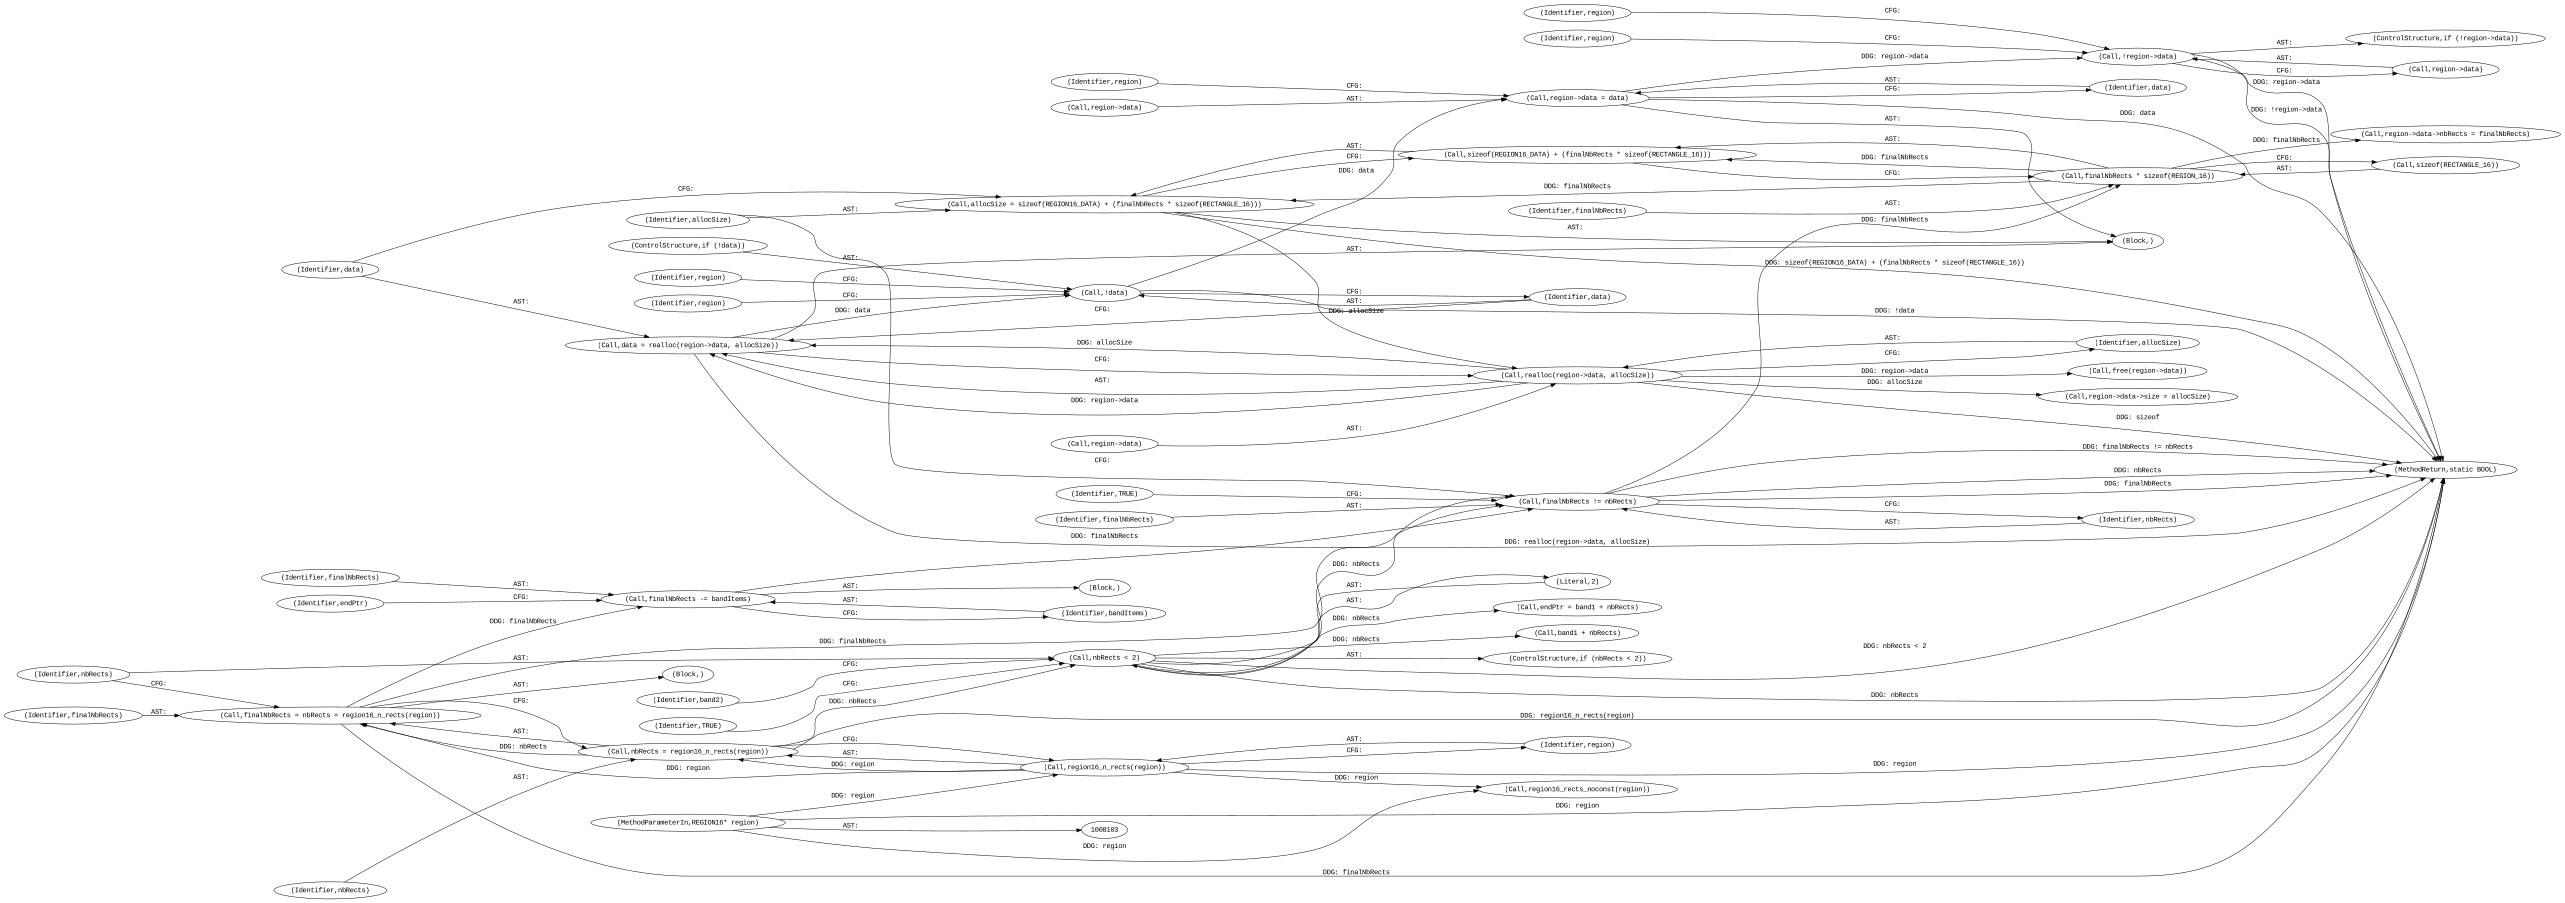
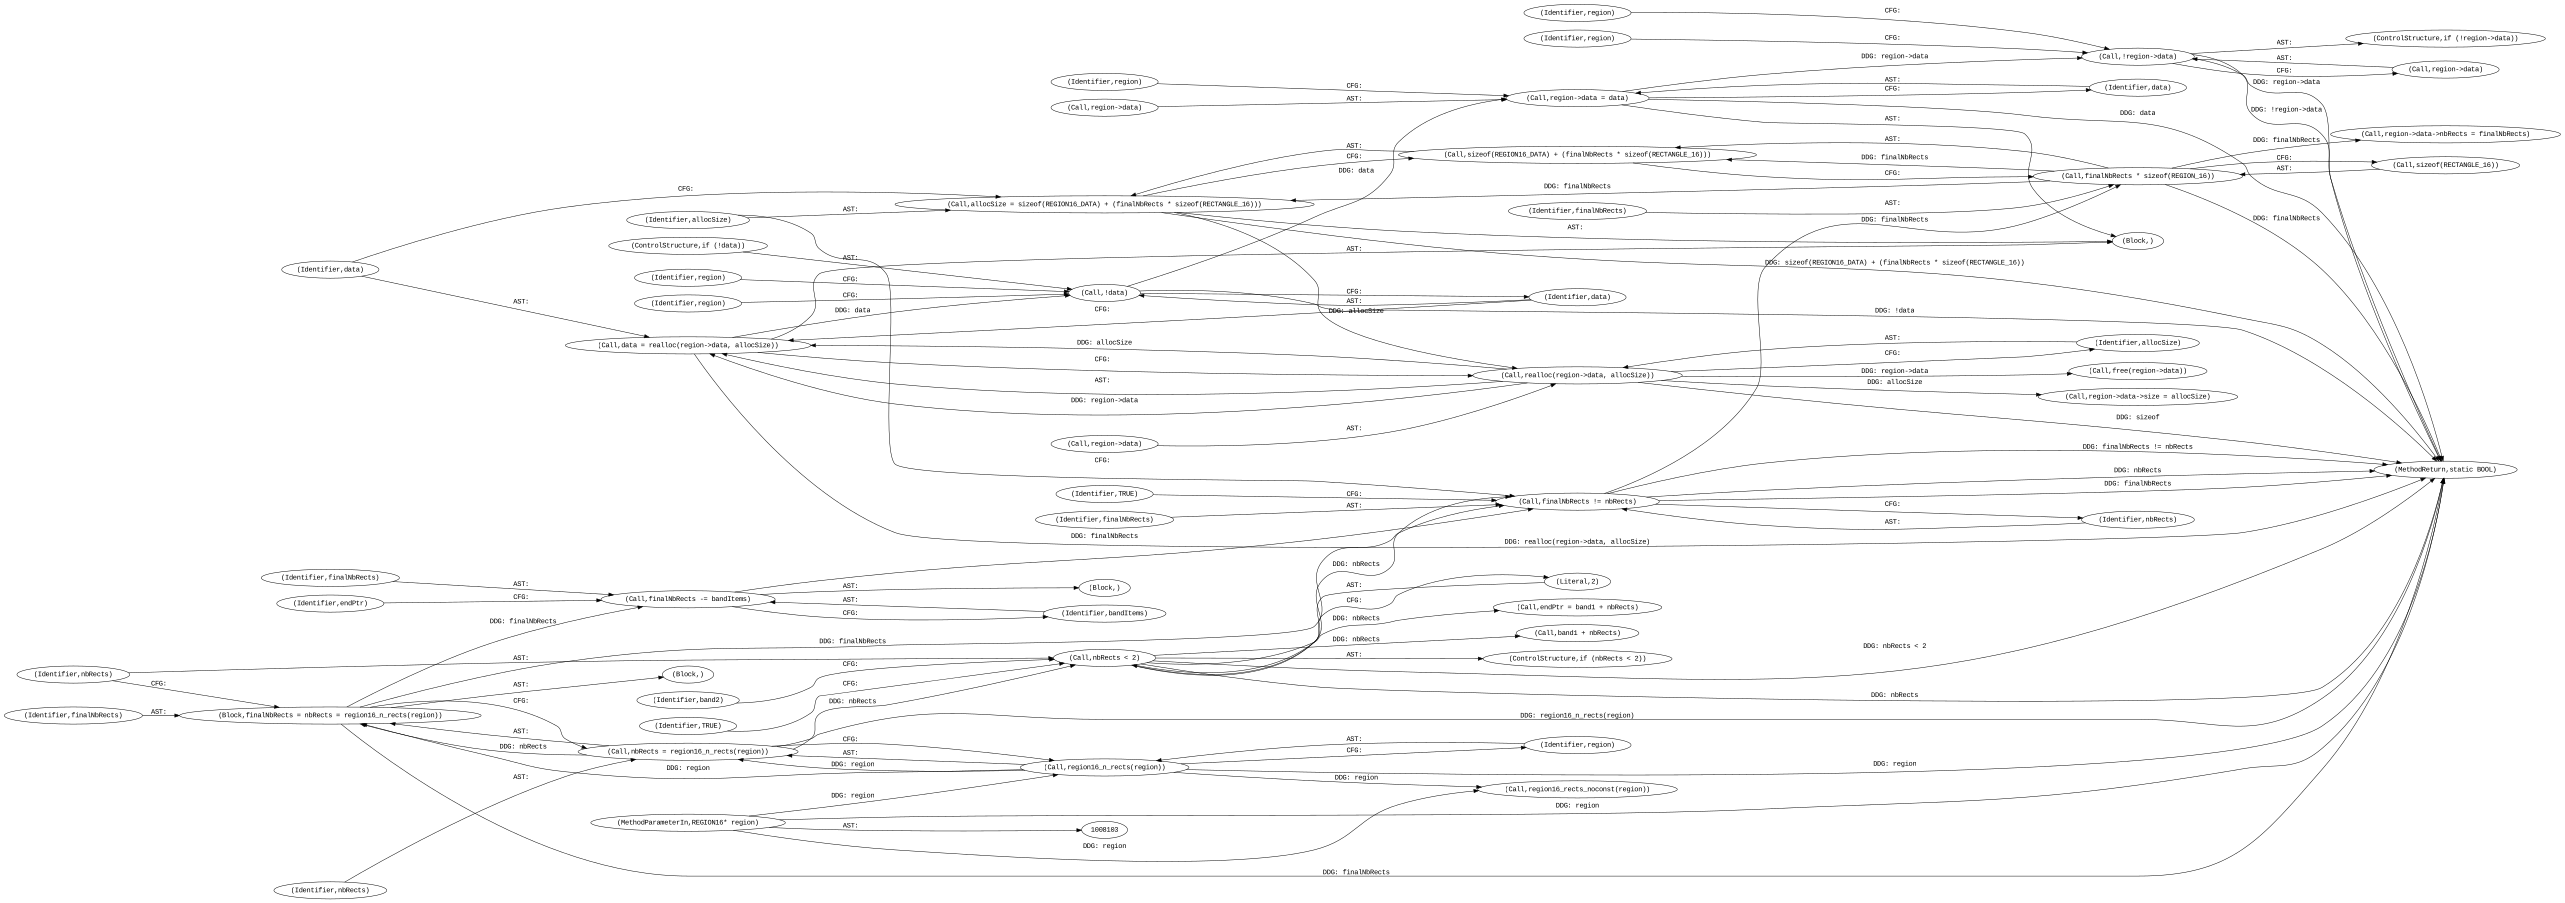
edge "(Call,finalNbRects * sizeof(REGION_16))" -> "(MethodReturn,static BOOL)": added, label "DDG: finalNbRects"
edge "(Call,nbRects < 2)" -> "(Literal,2)": label "AST: " -> "CFG: "
node "(Call,finalNbRects = nbRects = region16_n_rects(region))": label "(Call,finalNbRects = nbRects = region16_n_rects(region))" -> "(Block,finalNbRects = nbRects = region16_n_rects(region))"
